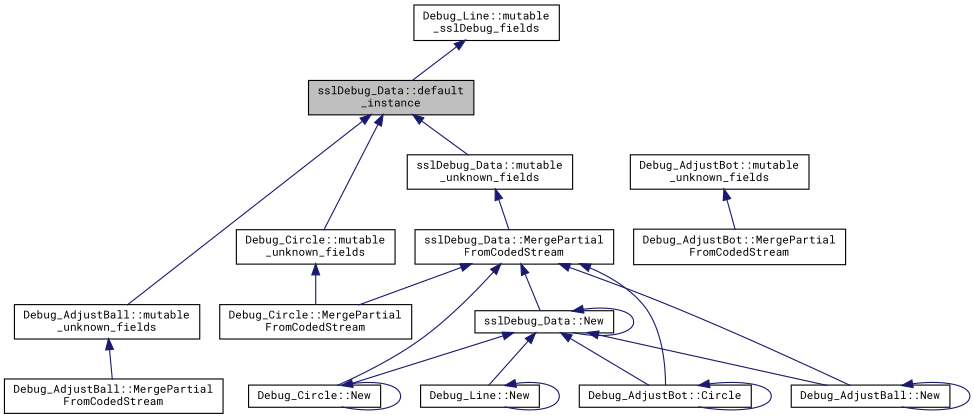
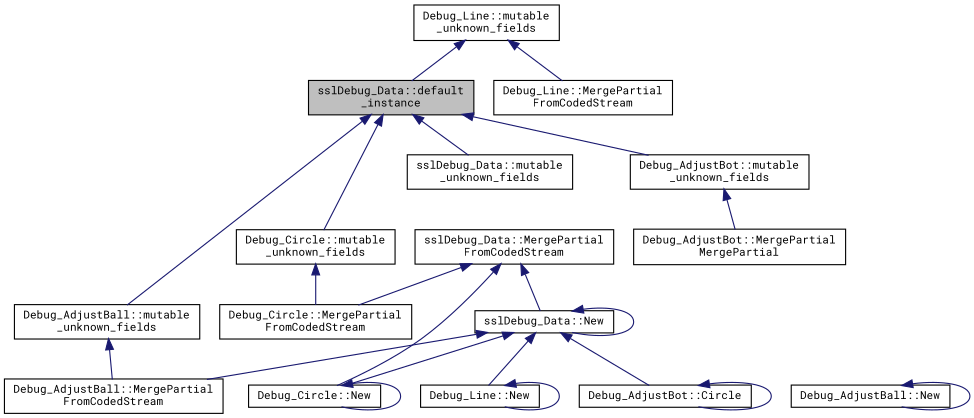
node "Debug_Line::mutable _sslDebug_fields": label "Debug_Line::mutable _sslDebug_fields" -> "Debug_Line::mutable _unknown_fields"
node "Debug_Line::MergePartial FromCodedStream": added
edge "Debug_AdjustBot::mutable _unknown_fields" -> "sslDebug_Data::default _instance": added
edge "sslDebug_Data::MergePartial FromCodedStream" -> "sslDebug_Data::mutable _unknown_fields": removed
node "Debug_AdjustBot::MergePartial FromCodedStream": label "Debug_AdjustBot::MergePartial FromCodedStream" -> "Debug_AdjustBot::MergePartial MergePartial"
edge "Debug_AdjustBot::Circle" -> "sslDebug_Data::MergePartial FromCodedStream": removed
edge "Debug_AdjustBall::New" -> "sslDebug_Data::MergePartial FromCodedStream": removed
edge "Debug_AdjustBall::New" -> "sslDebug_Data::New": now "Debug_AdjustBall::MergePartial FromCodedStream" -> "sslDebug_Data::New"
